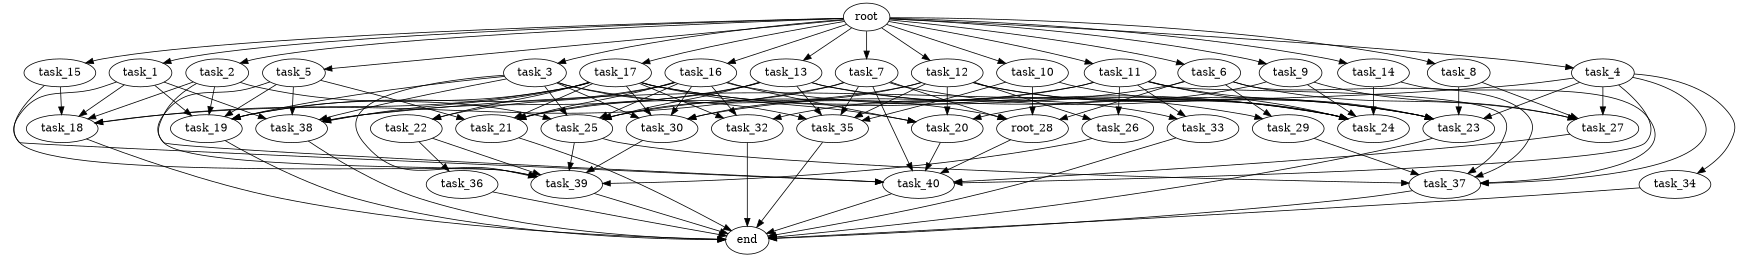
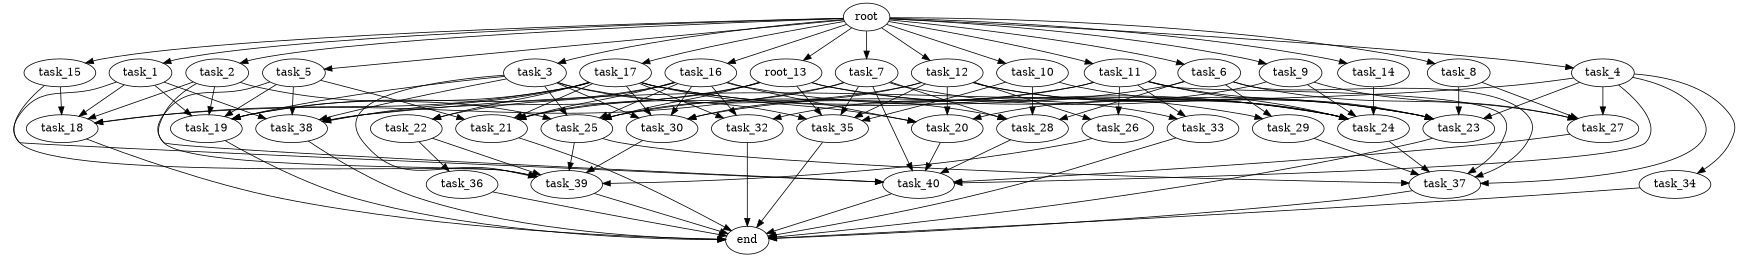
node "task_13": label "task_13" -> "root_13"
edge "task_14" -> "task_37": now "task_24" -> "task_37"
node "root_28": label "root_28" -> "task_28"
